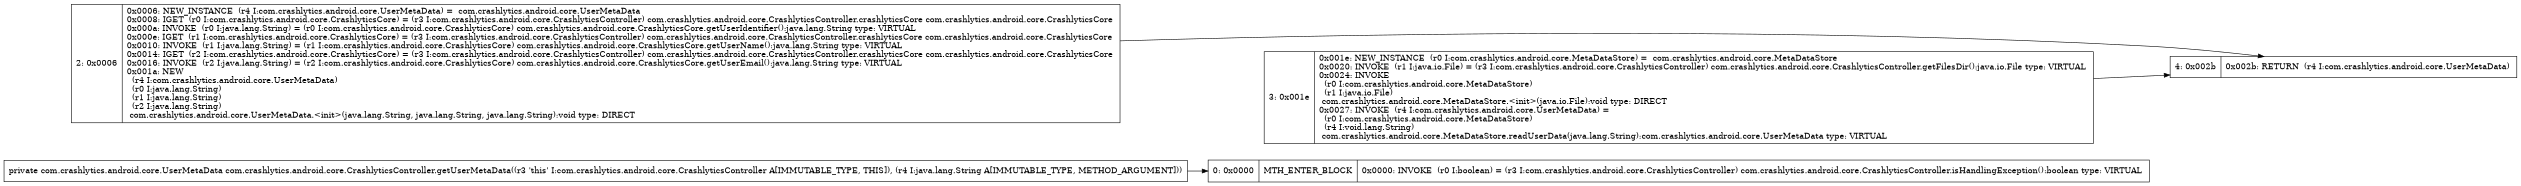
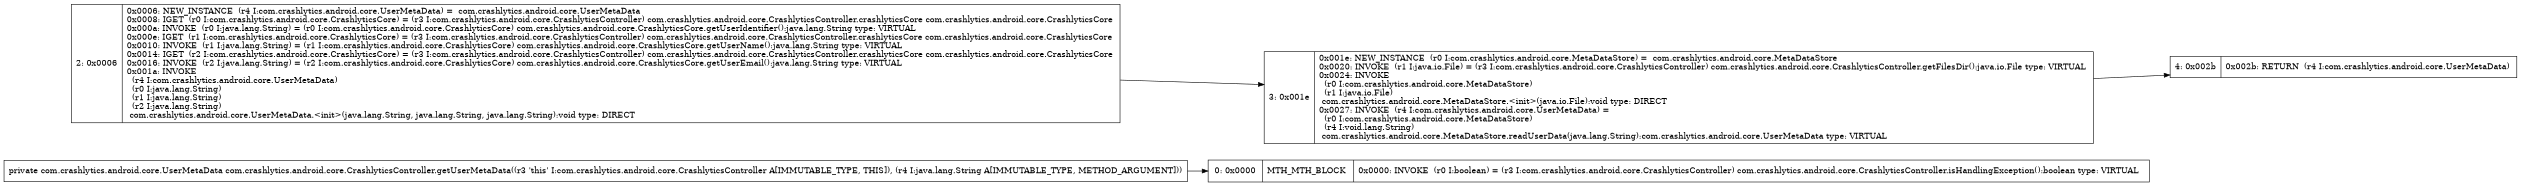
edge "2: 0x0006" -> "4: 0x002b": now "2: 0x0006" -> "3: 0x001e"
node "2: 0x0006": text "0x001a: NEW" -> "0x001a: INVOKE"
node "0: 0x0000": text "MTH_ENTER_BLOCK" -> "MTH_MTH_BLOCK"
